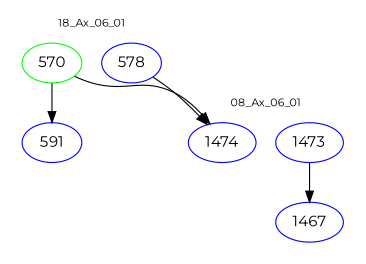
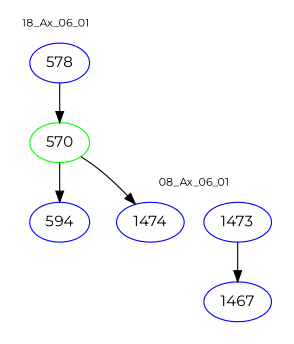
edge "578" -> "1474": now "578" -> "570"
node "591": label "591" -> "594"
